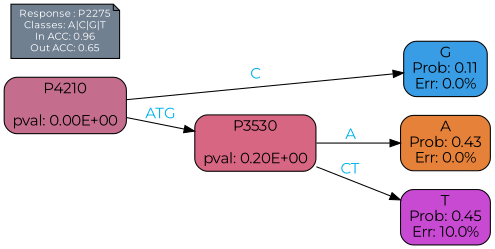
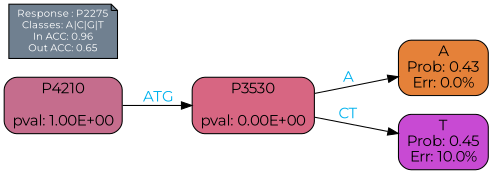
node "G Prob: 0.11 Err: 0.0%": removed
node "P4210 pval: 0.00E+00": label "P4210 pval: 0.00E+00" -> "P4210 pval: 1.00E+00"
node "P3530 pval: 0.20E+00": label "P3530 pval: 0.20E+00" -> "P3530 pval: 0.00E+00"
